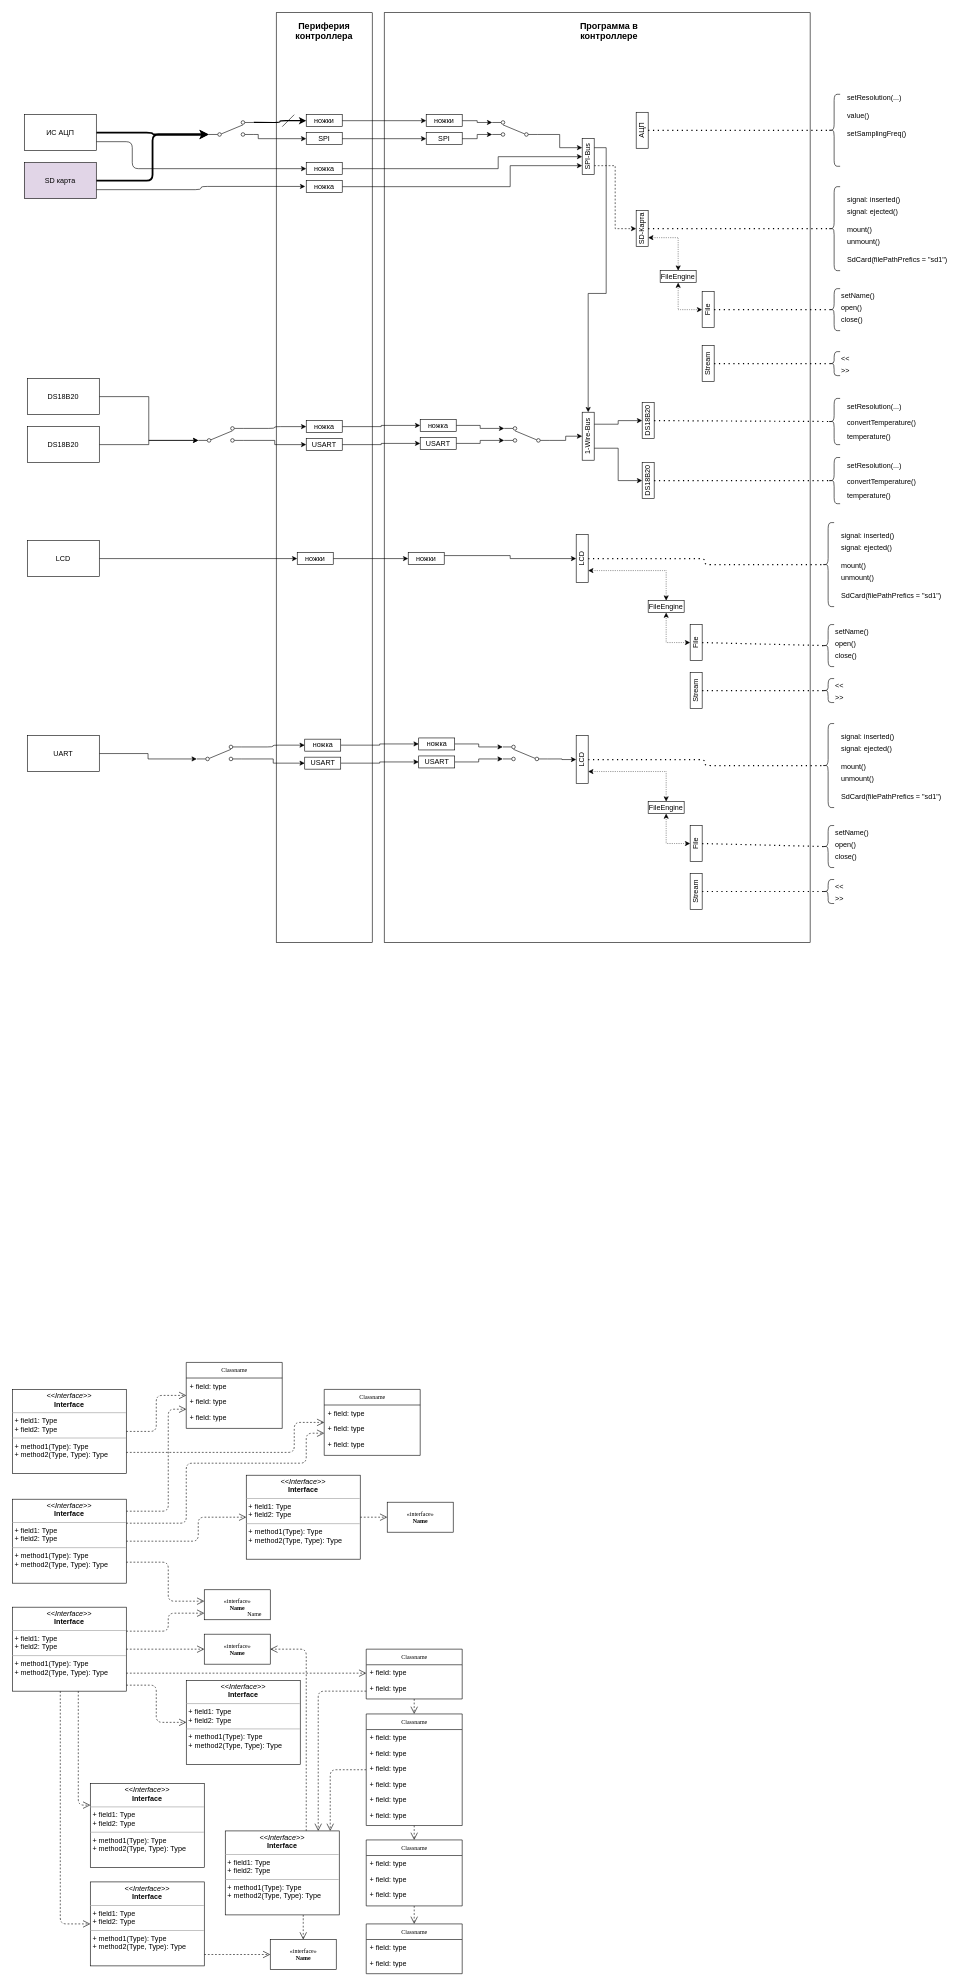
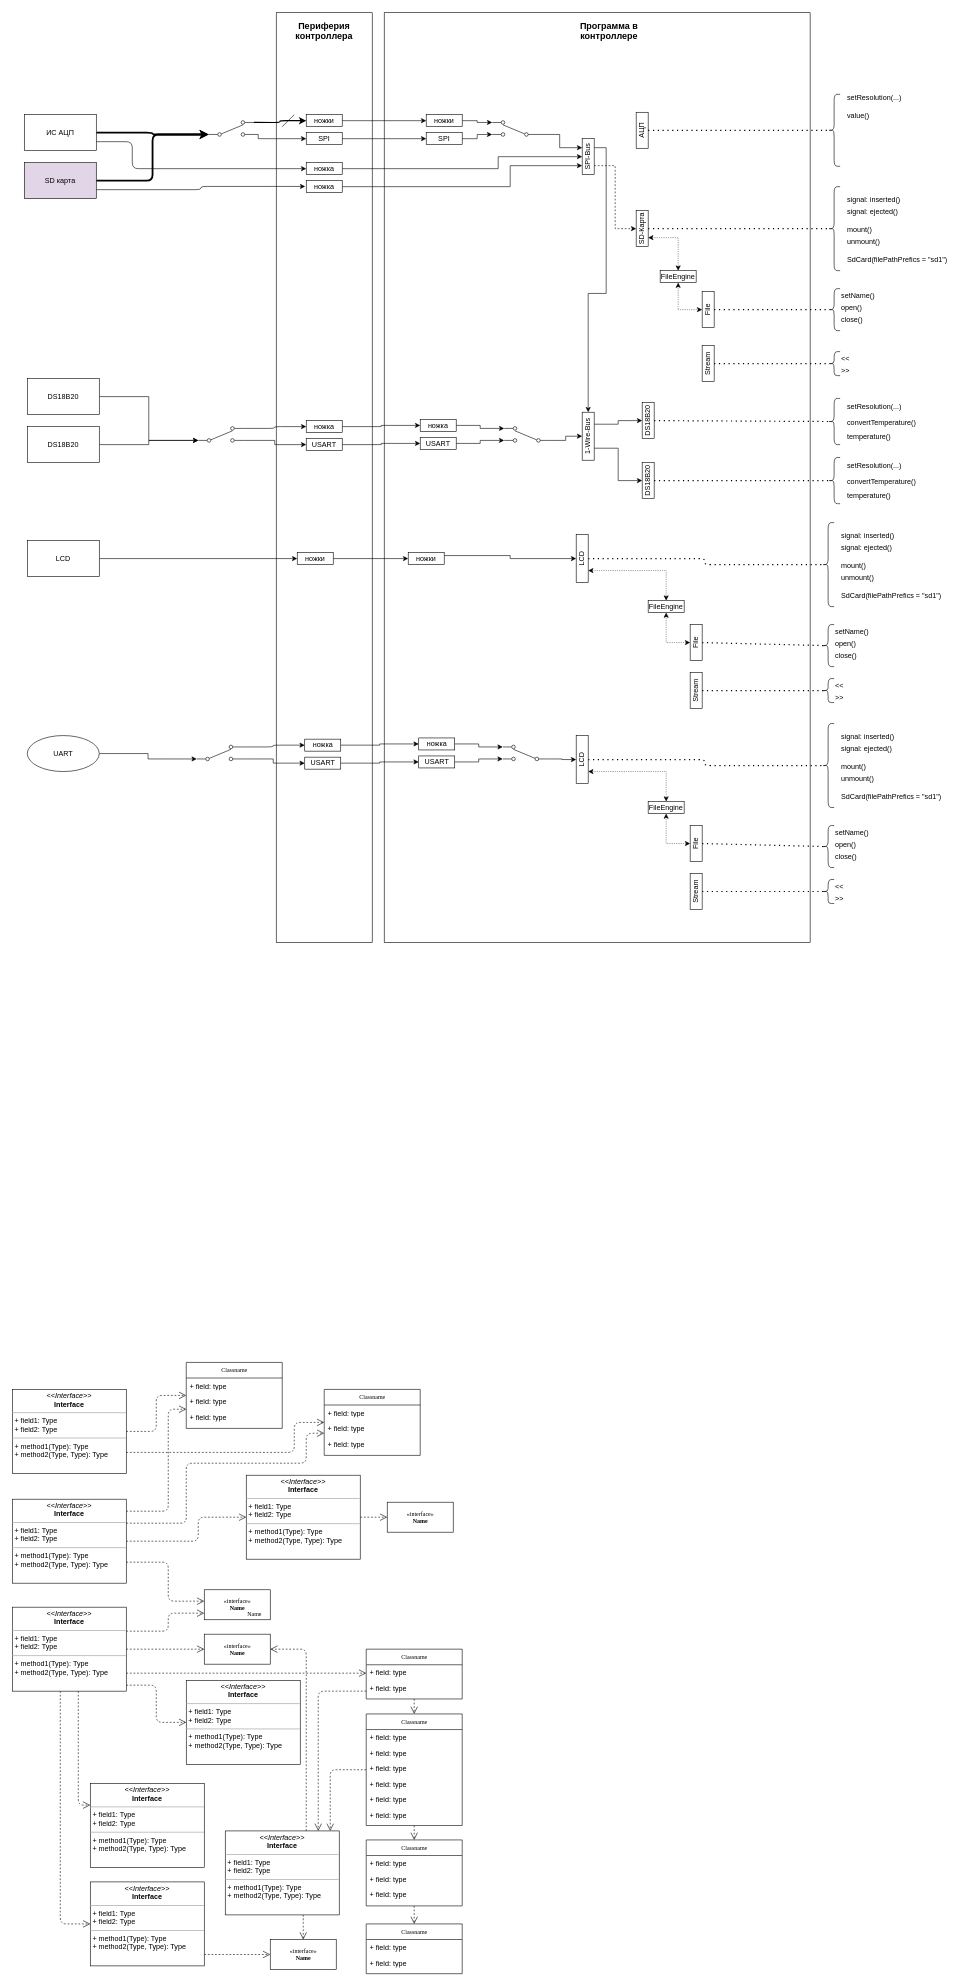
node "setSamplingFreq()": removed
node "UART": shape rectangle -> ellipse
